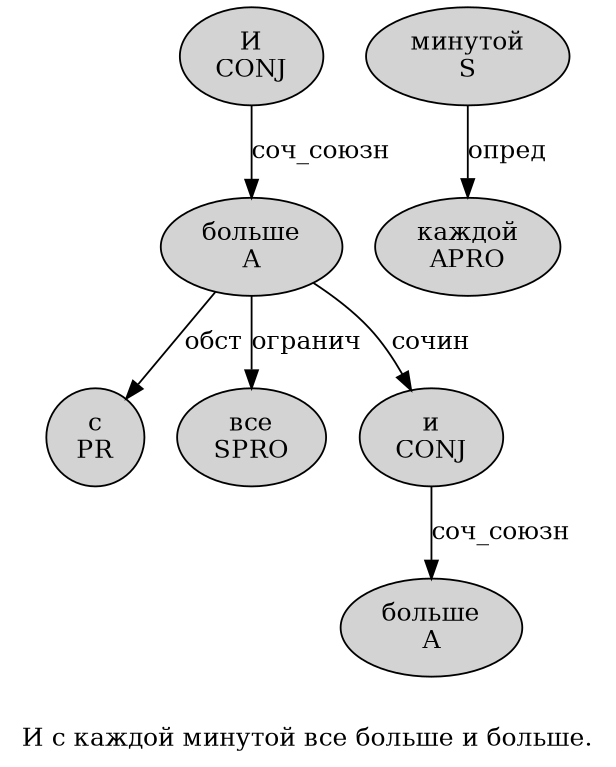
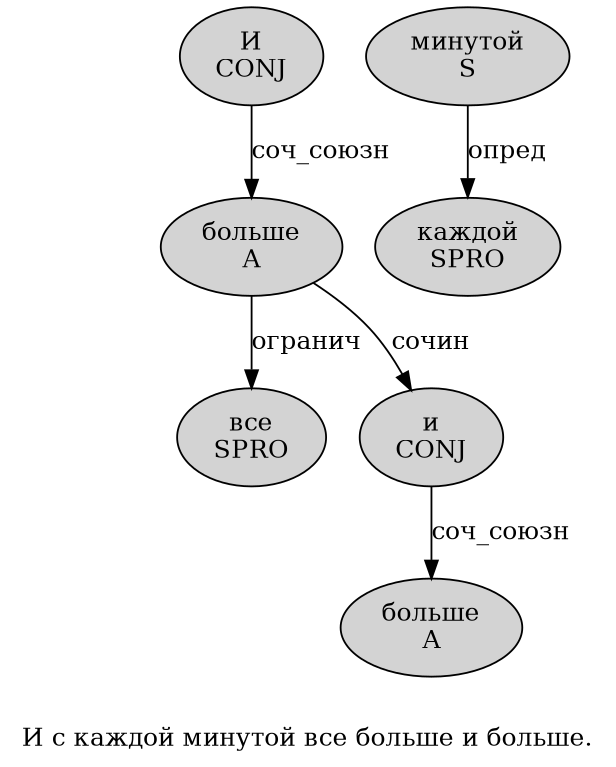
node "каждой APRO": label "каждой APRO" -> "каждой SPRO"
node "с PR": removed
